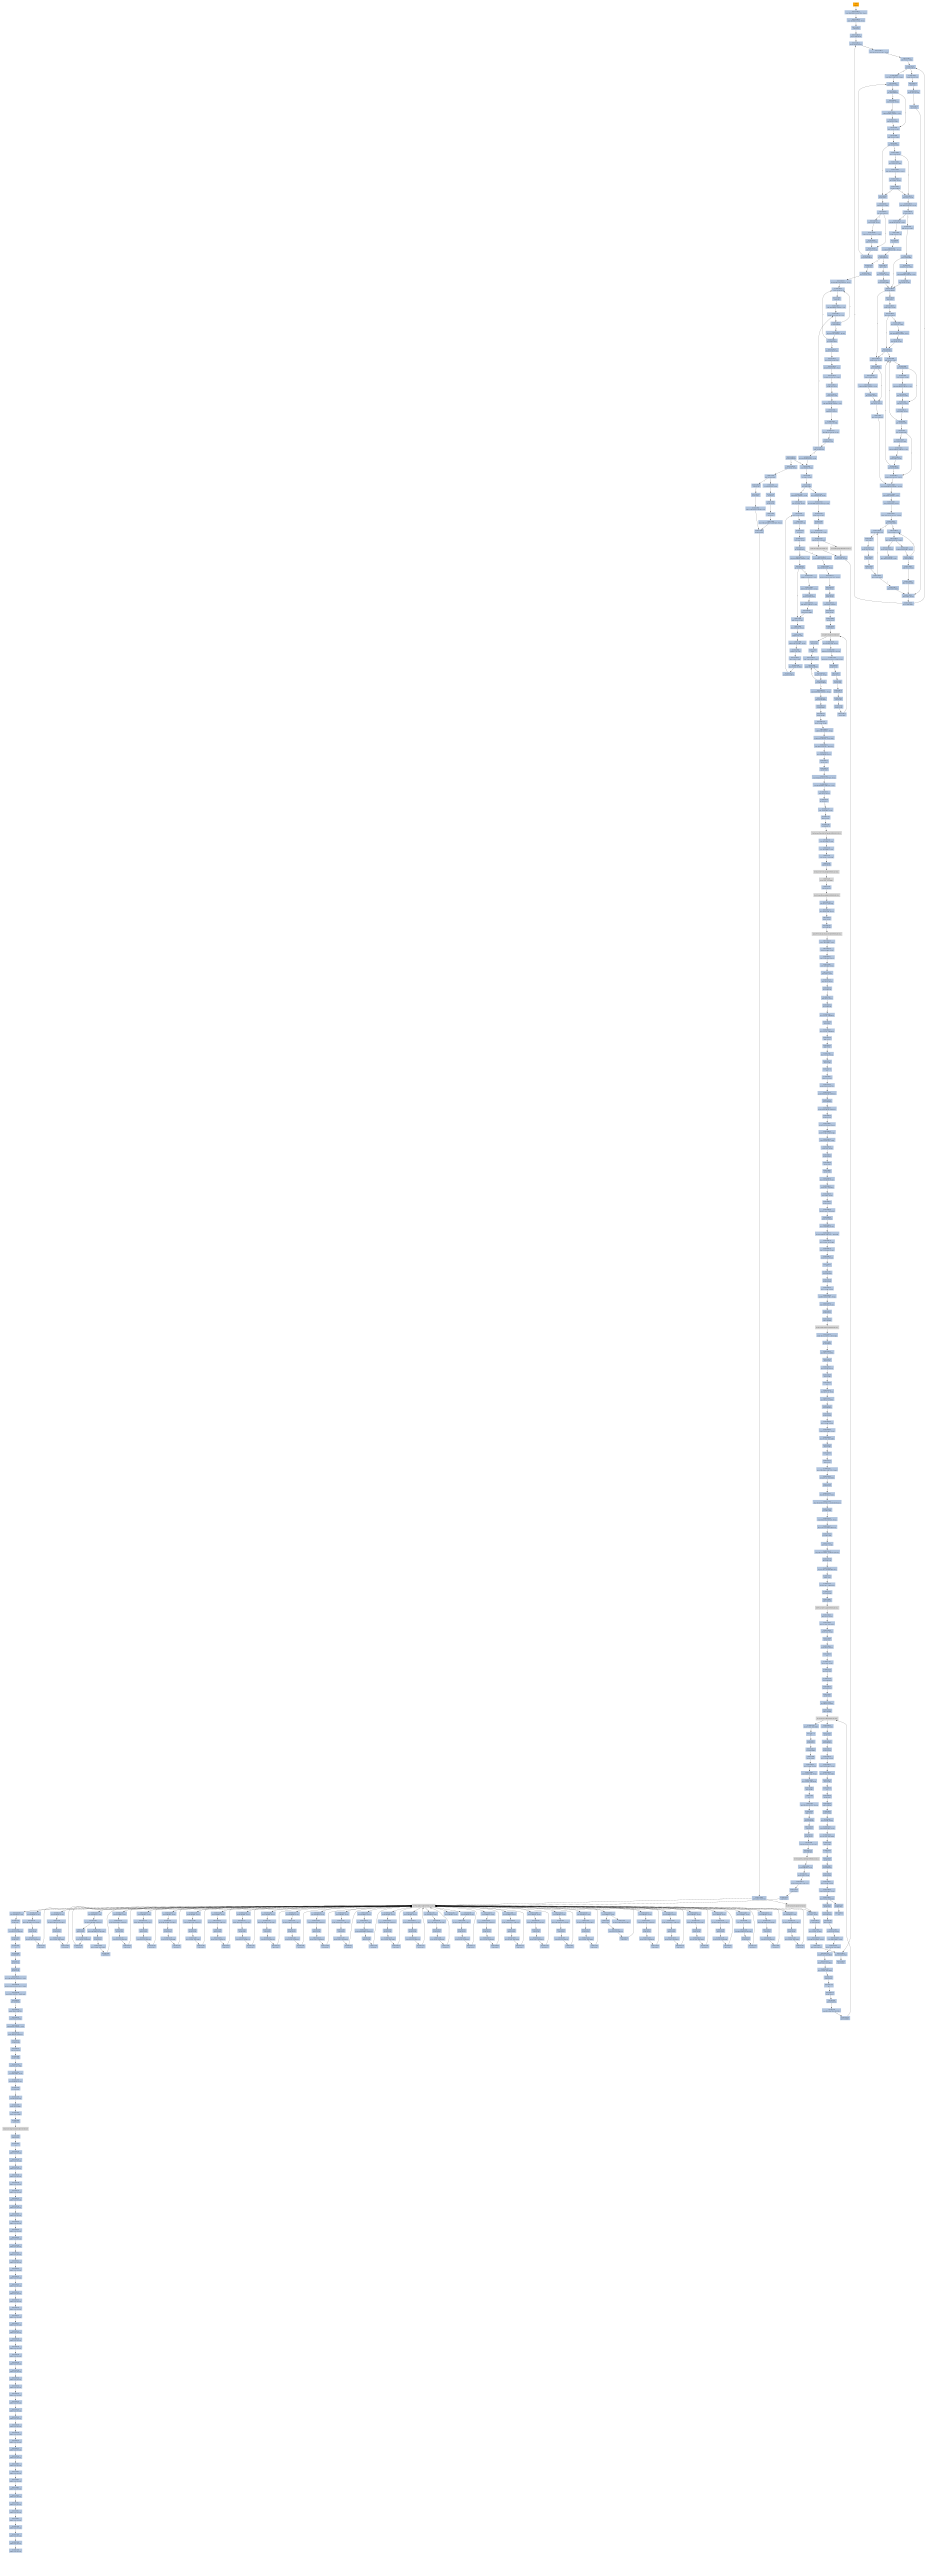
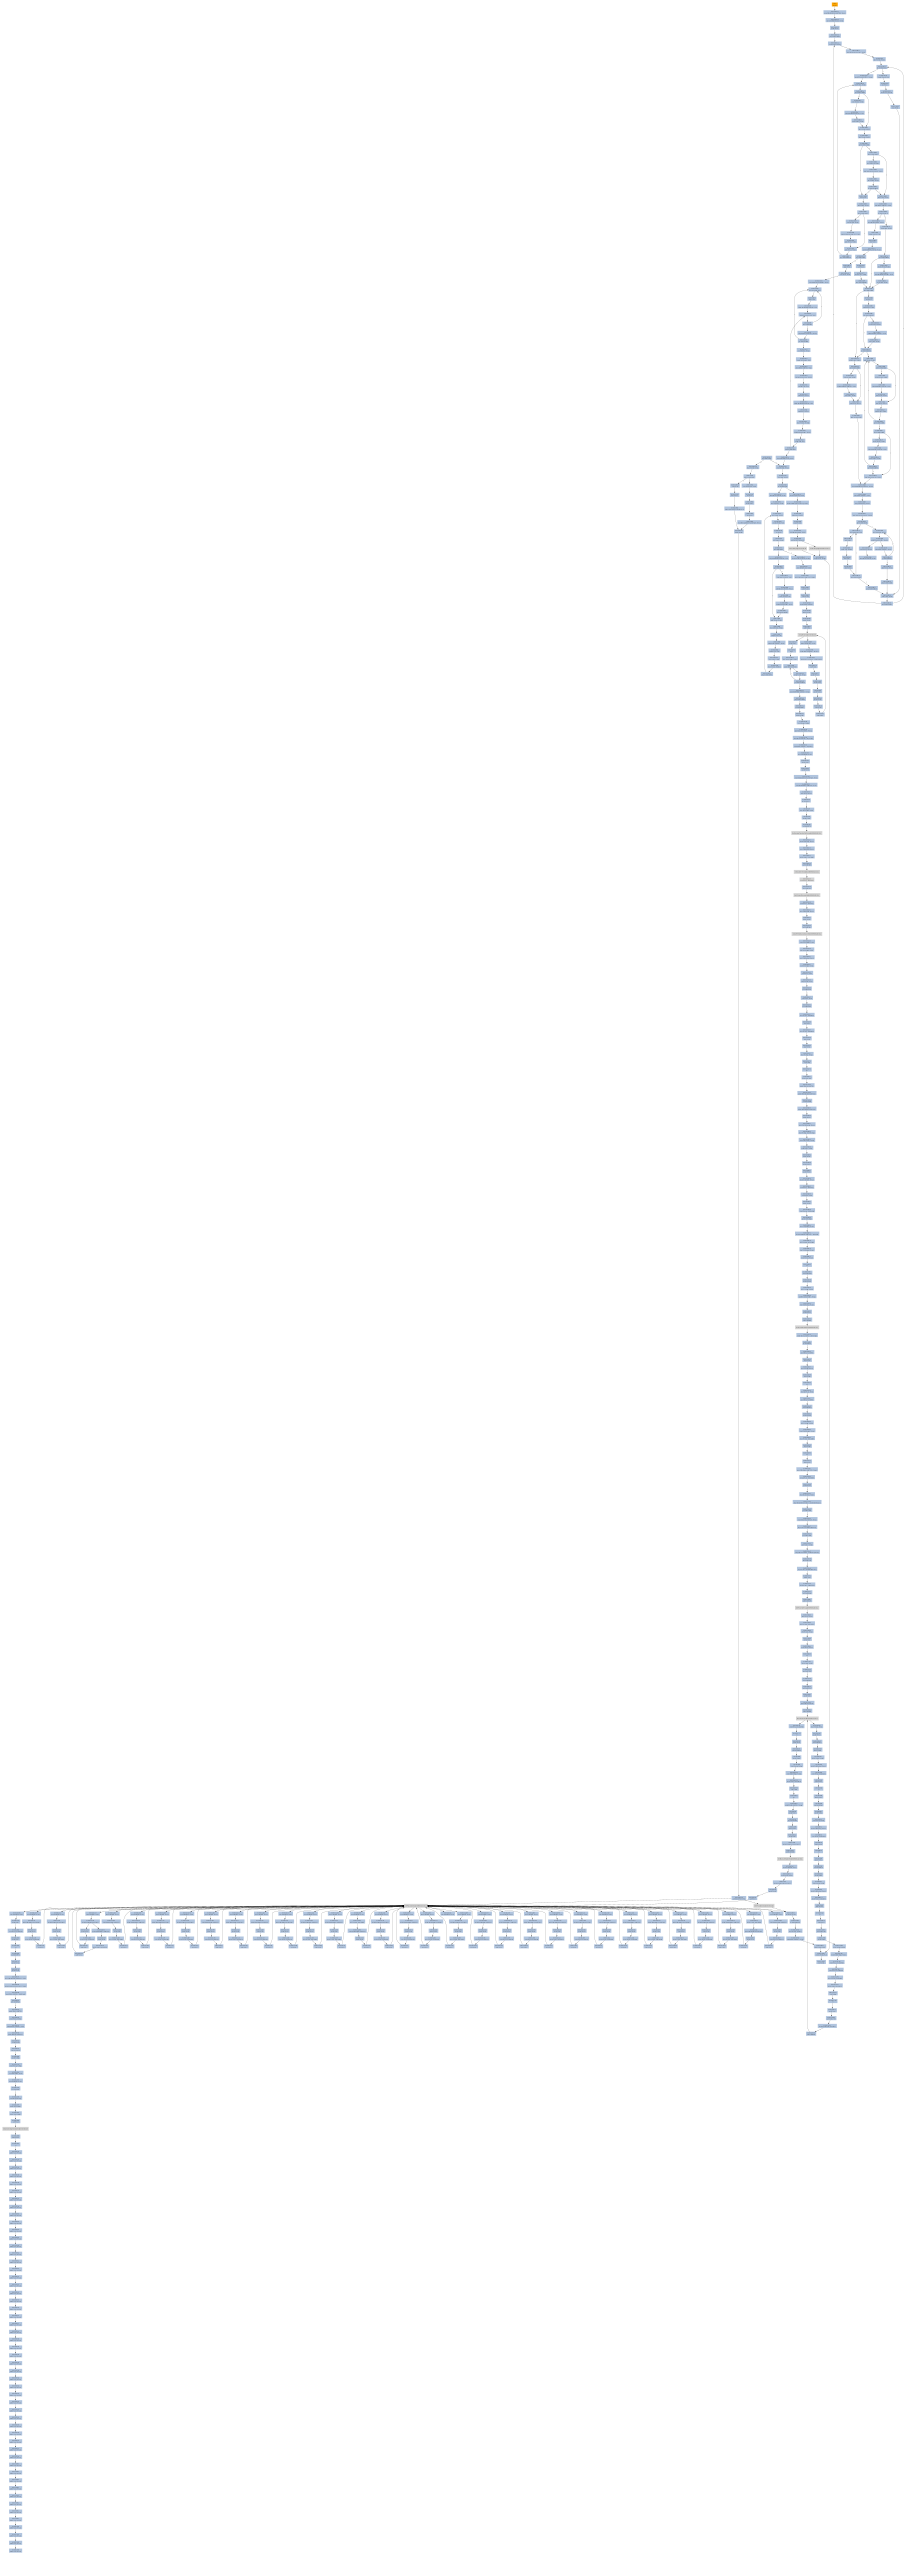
edge "0x004286cc movl %eax, 0x4c41f4" -> "0x004233e4 pushl %esi": now "0x004286d2 ret" -> "0x004233e4 pushl %esi"
edge "0x0042a2d1 xorl 0x4bfd50, %eax" -> "0x0042a2dc pushl %edi": now "0x0042a2d7 pushl $0x4935b0<UINT32>" -> "0x0042a2dc pushl %edi"
